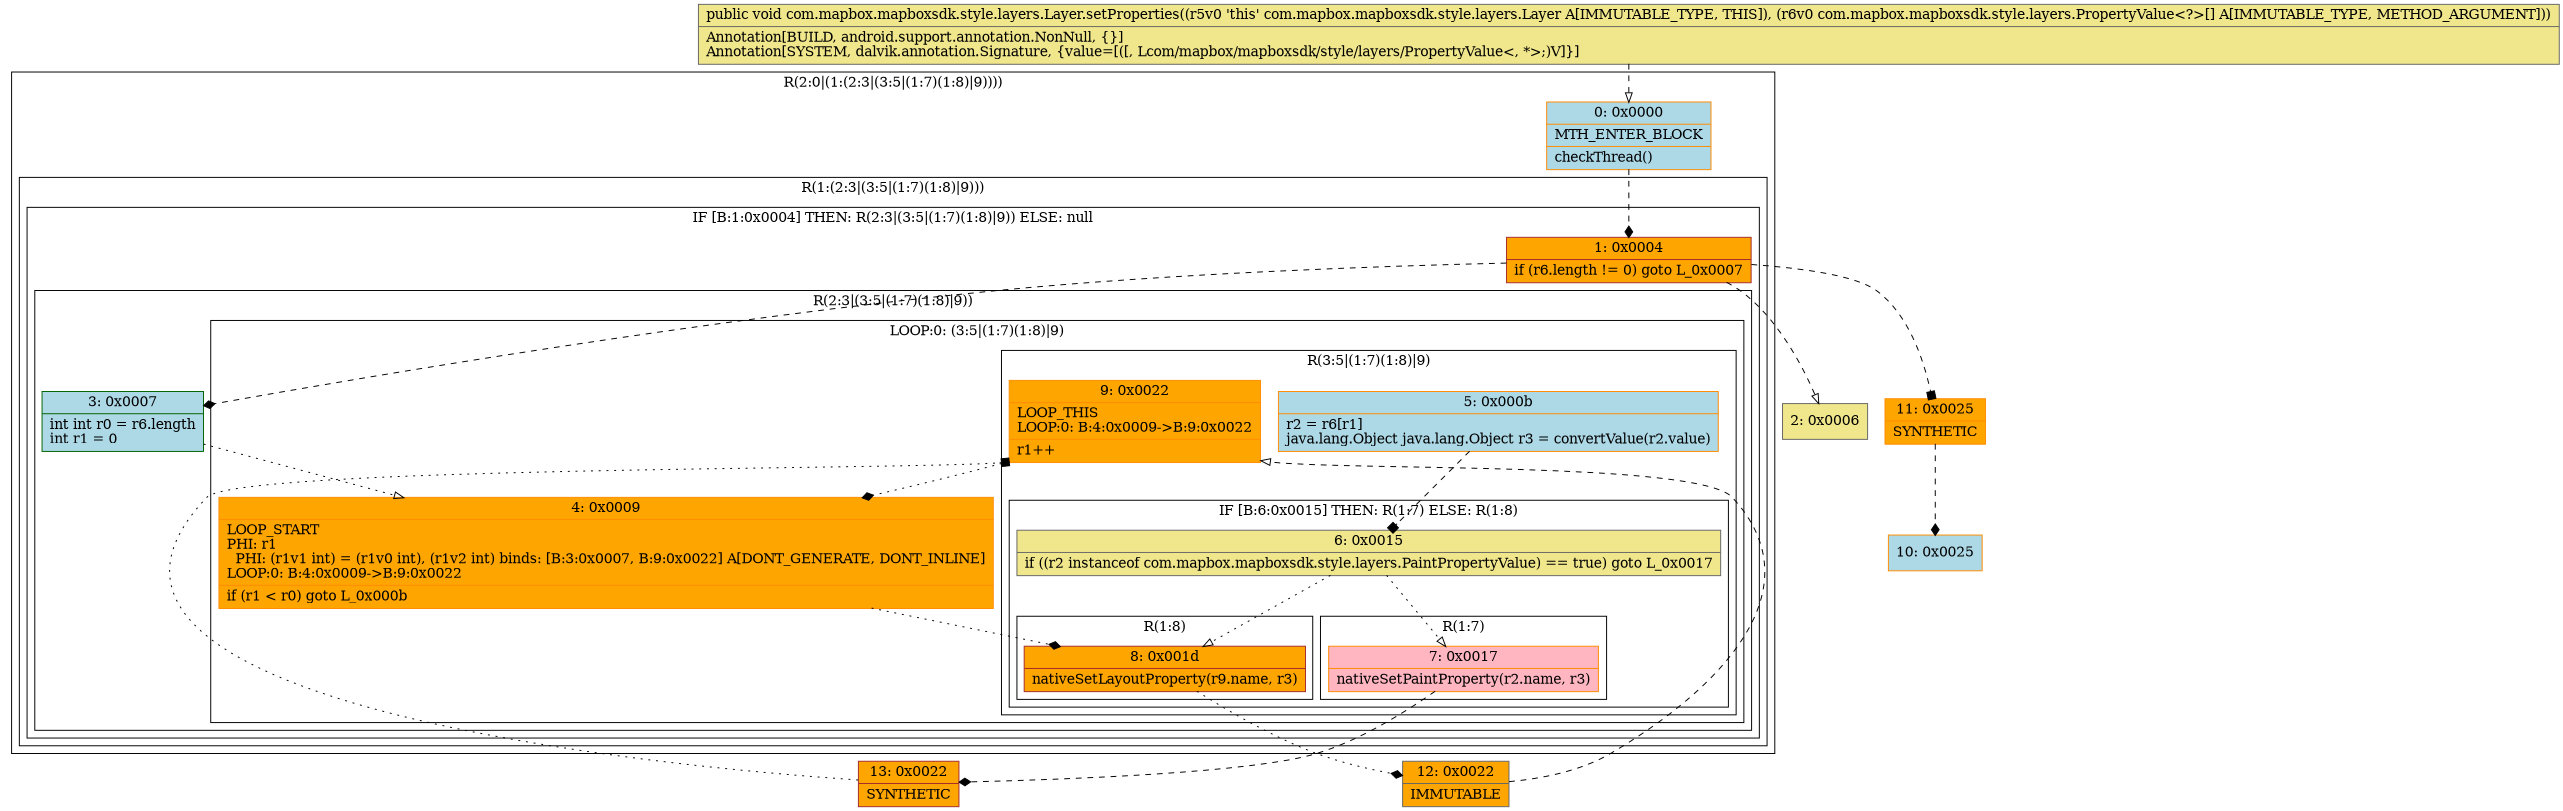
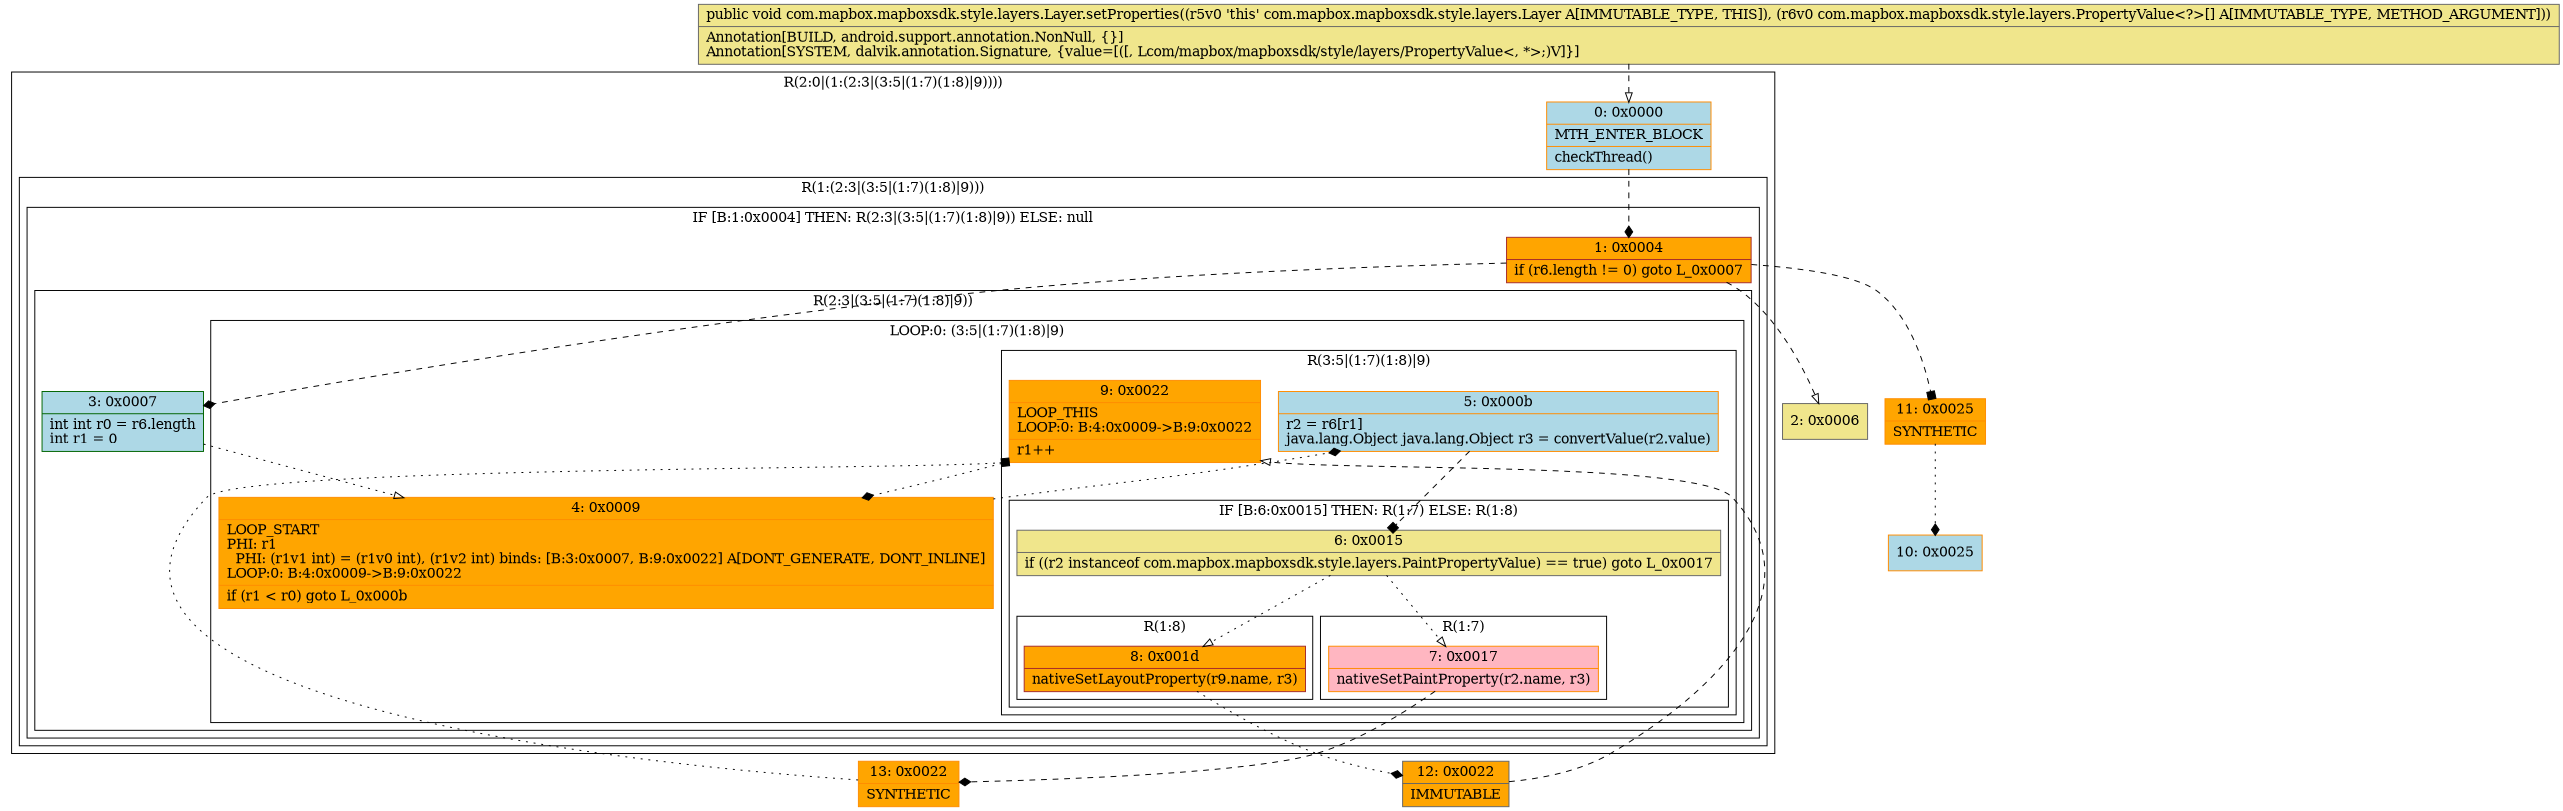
edge "11: 0x0025" -> "10: 0x0025": style dashed -> dotted
edge "4: 0x0009" -> "8: 0x001d": now "4: 0x0009" -> "5: 0x000b"
node "13: 0x0022": color brown -> darkorange
